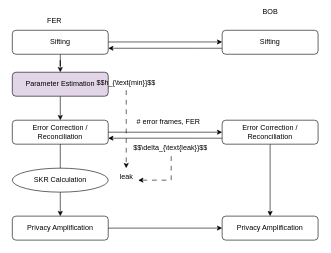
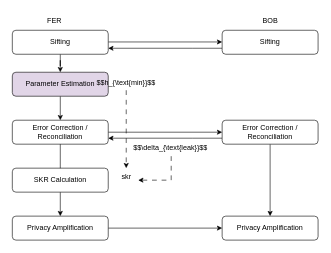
node "BOB": moved (270, 12) -> (270, 21)
node "# error frames, FER": removed
node "leak": label "leak" -> "skr"
node "SKR Calculation": shape ellipse -> rounded rectangle
